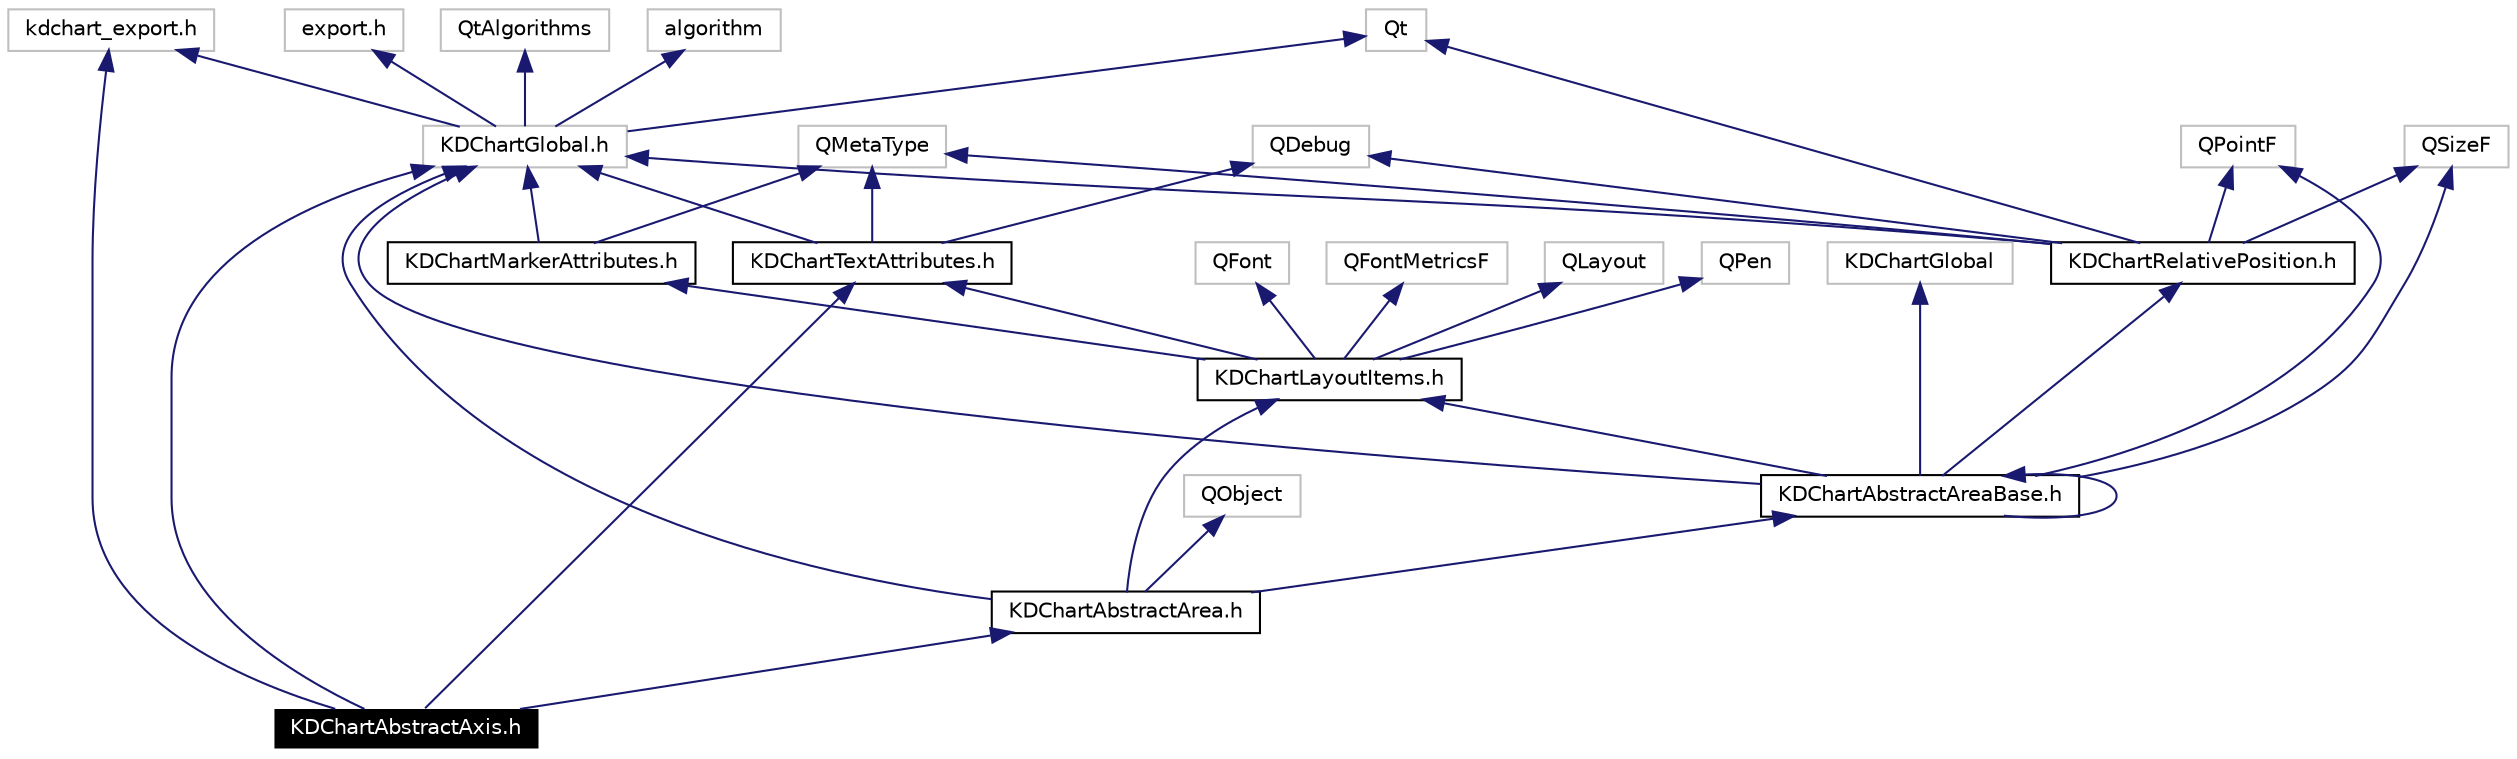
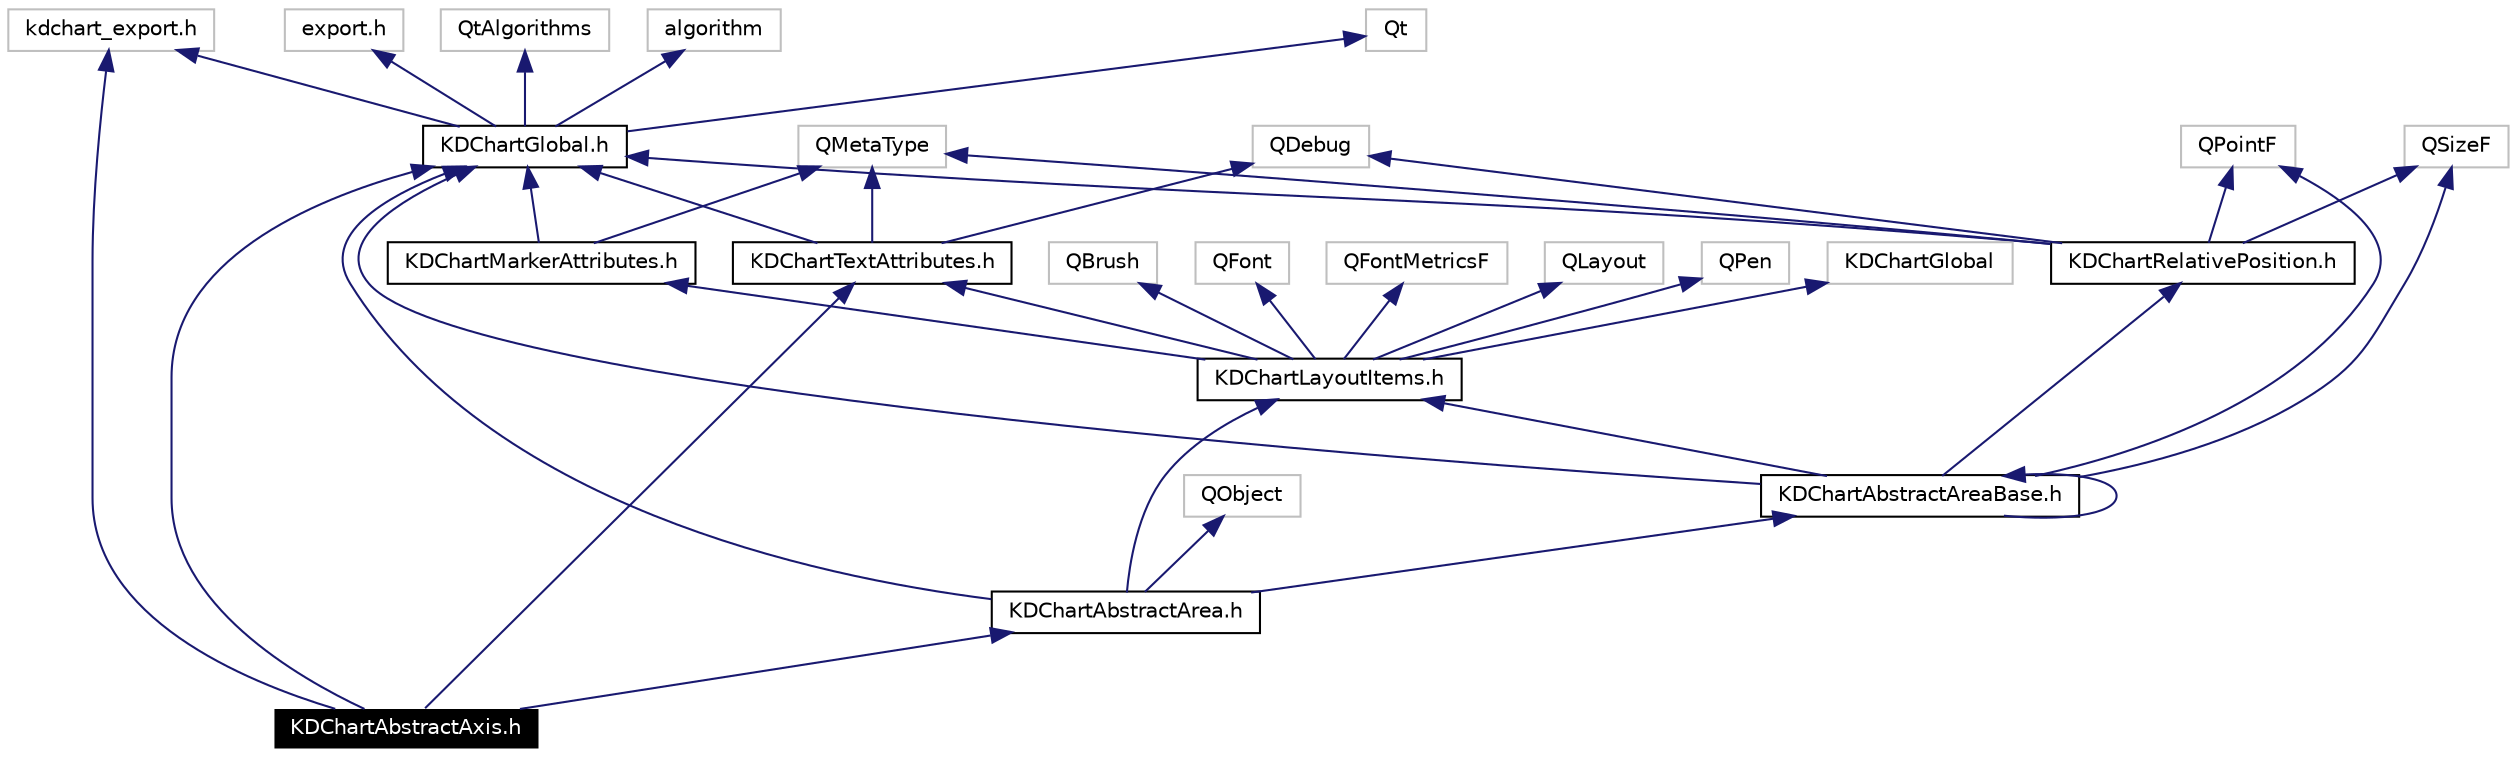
edge "KDChartRelativePosition.h" -> "Qt": removed
node "KDChartGlobal.h": color grey75 -> black
node "QBrush": added
edge "KDChartAbstractAreaBase.h" -> "KDChartGlobal": now "KDChartLayoutItems.h" -> "KDChartGlobal"
